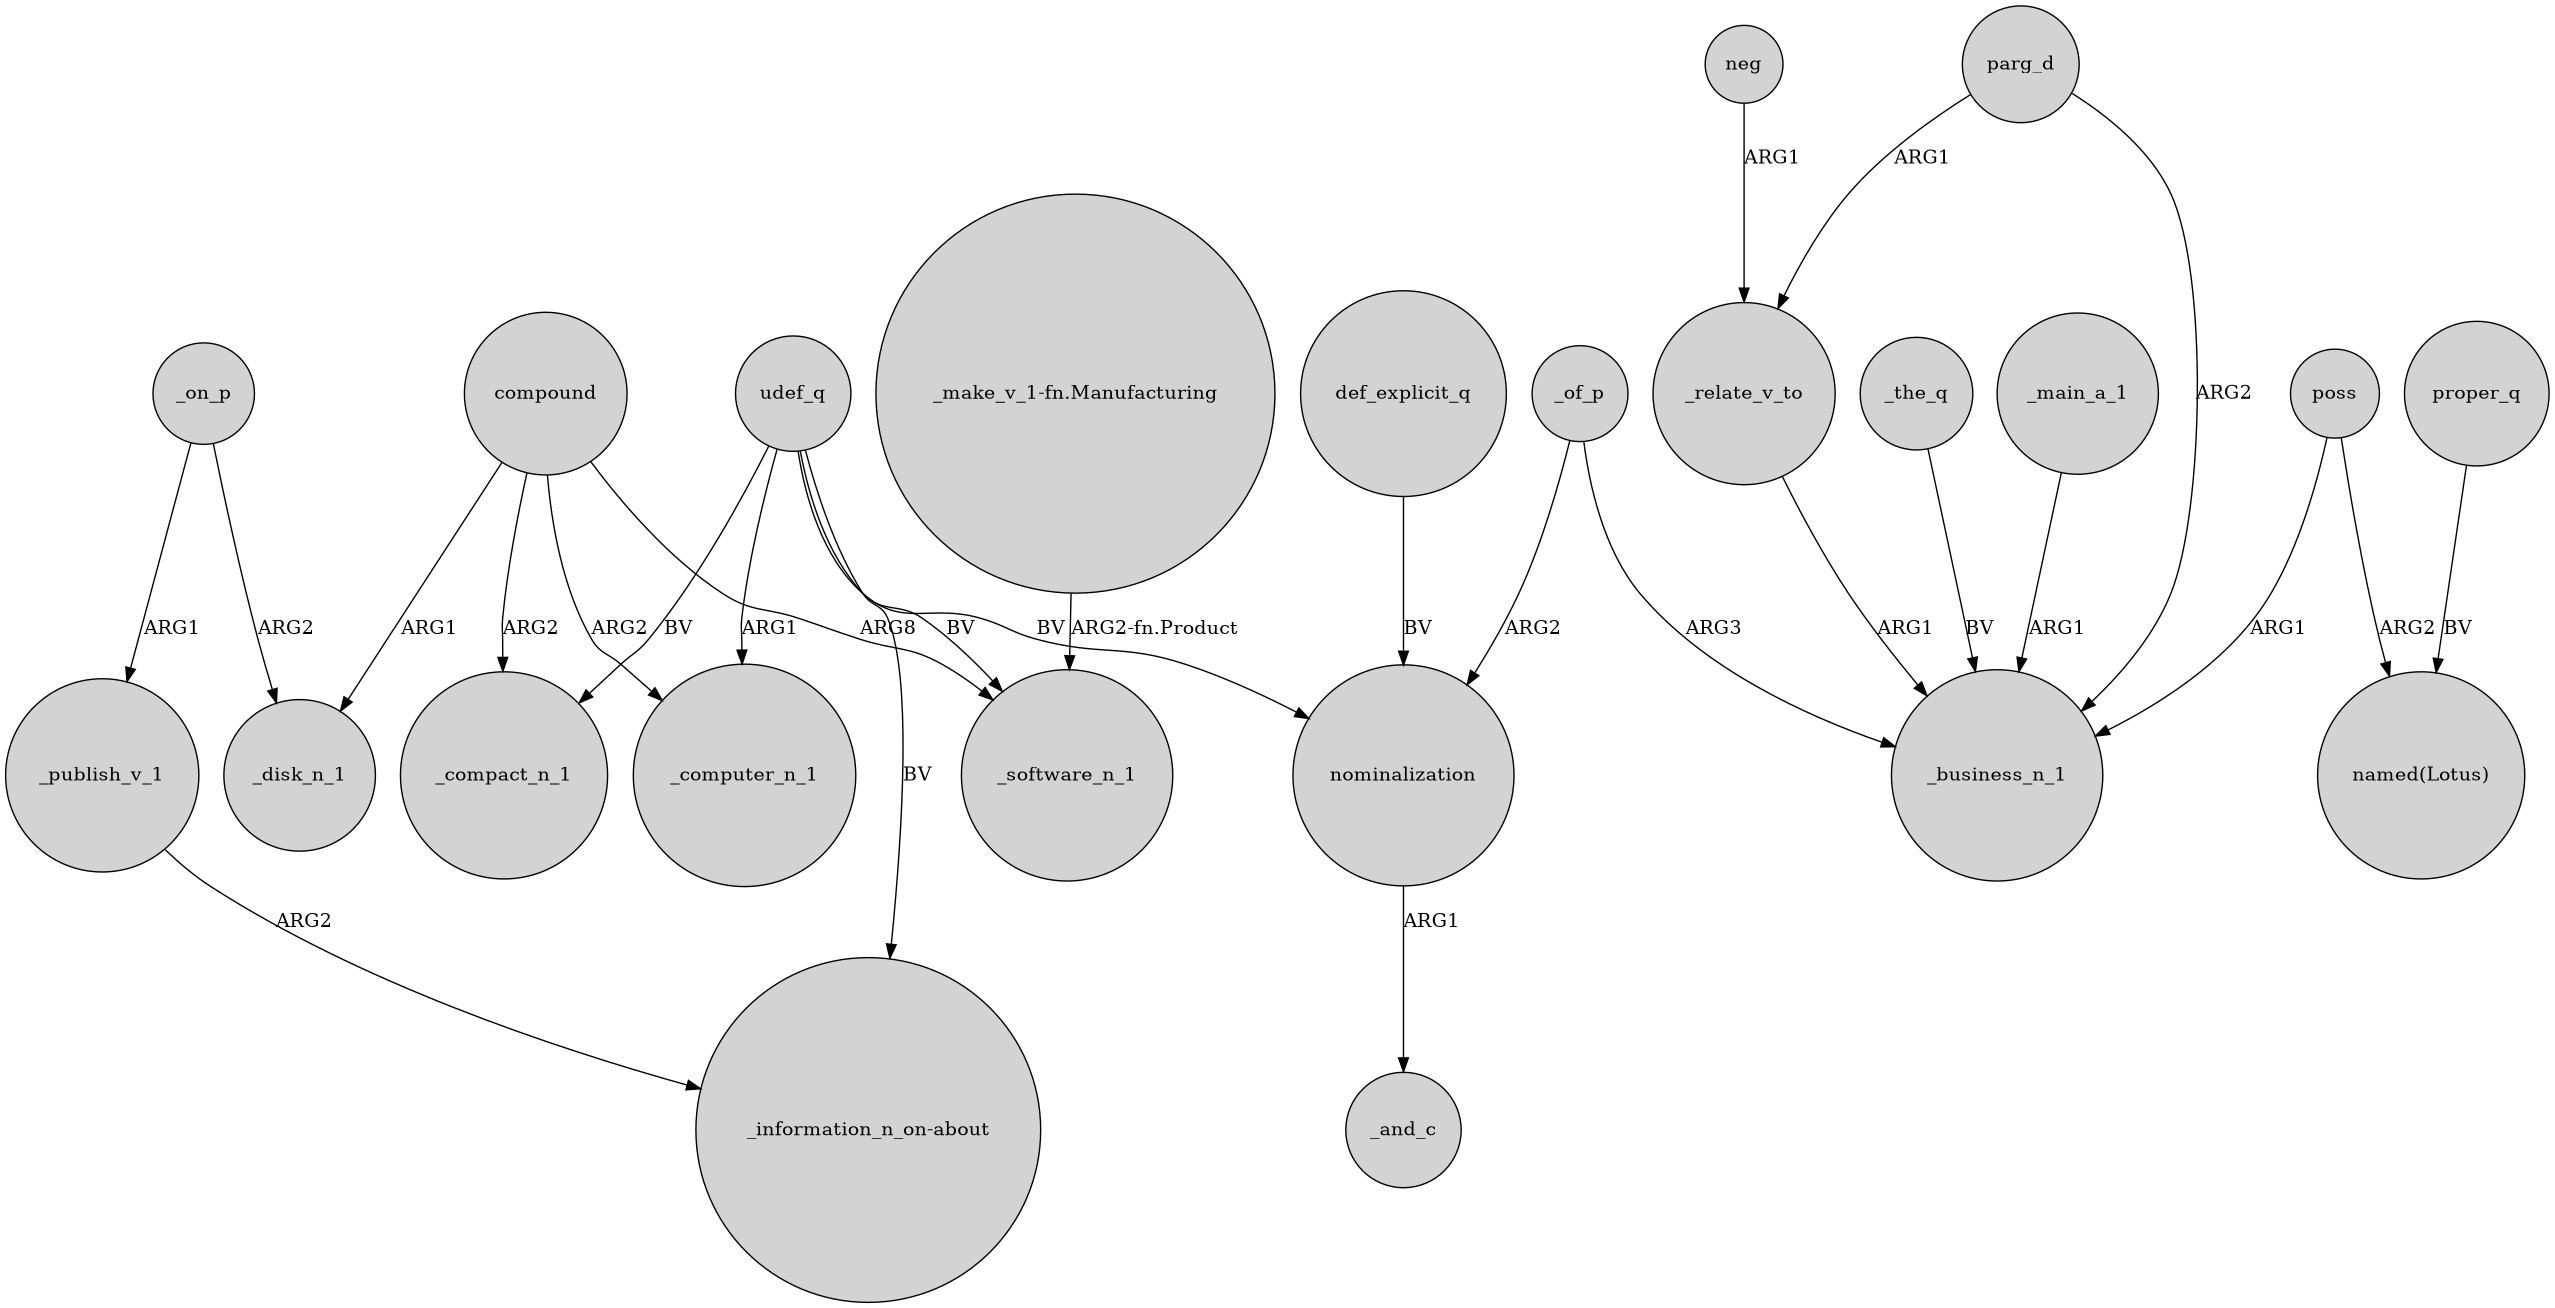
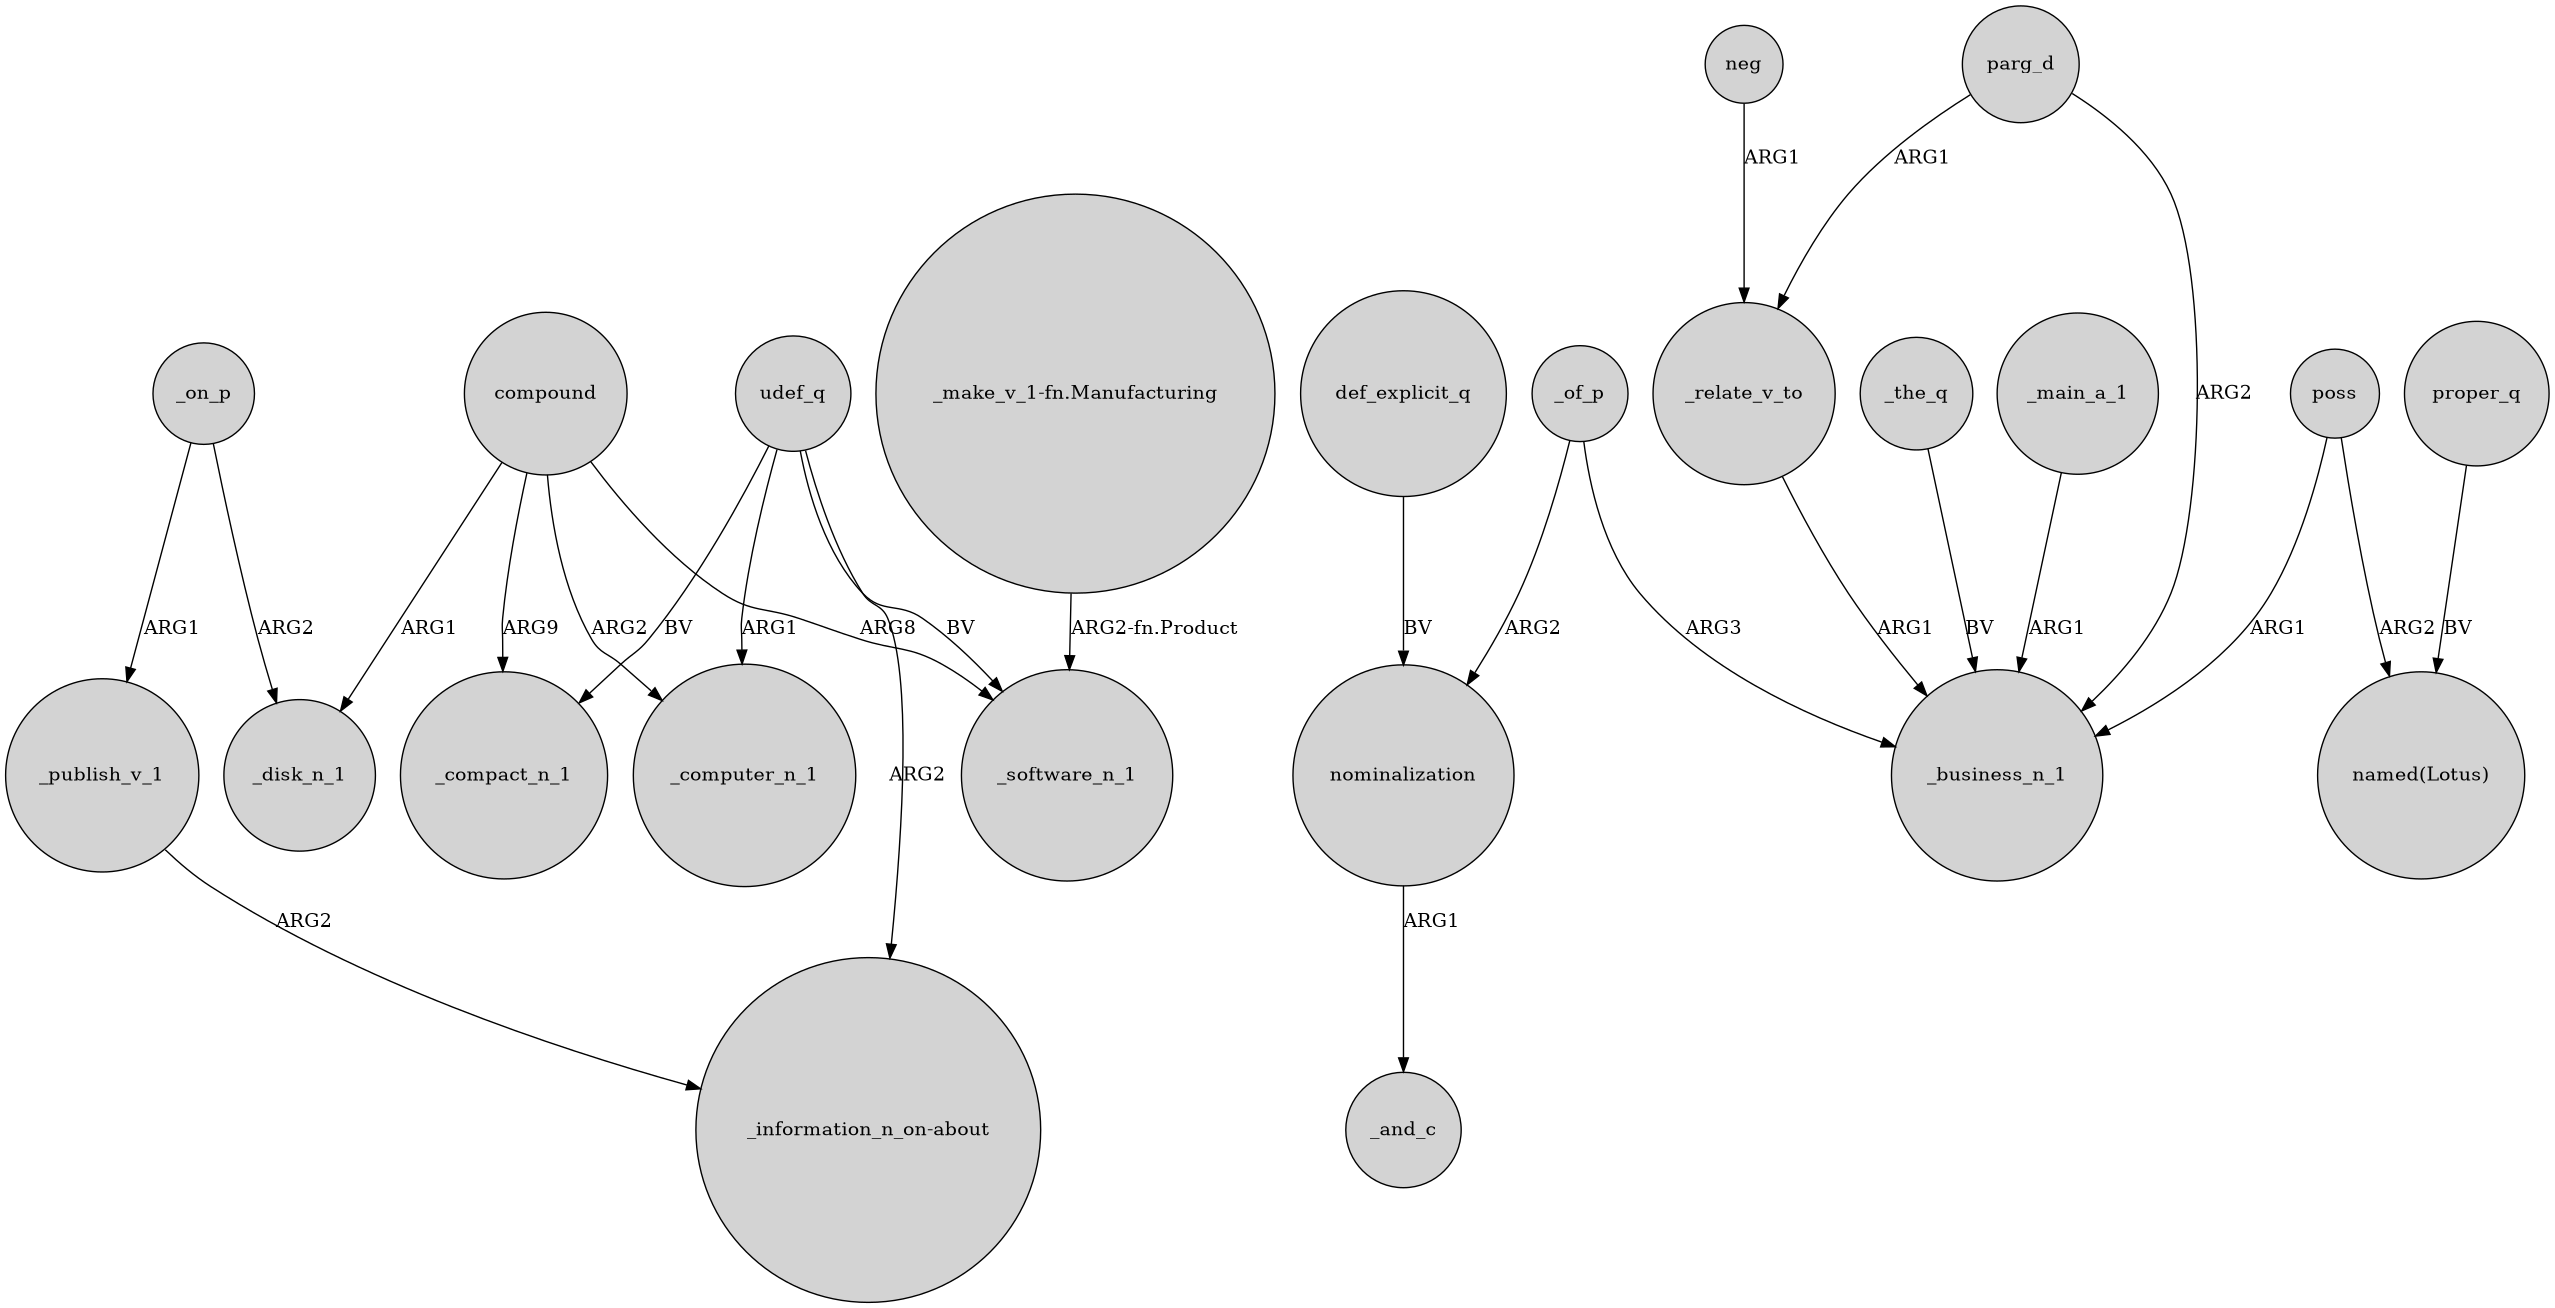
edge "udef_q" -> "nominalization": removed, label "BV"
edge "compound" -> "_compact_n_1": label "ARG2" -> "ARG9"
edge "udef_q" -> "_information_n_on-about": label "BV" -> "ARG2"
